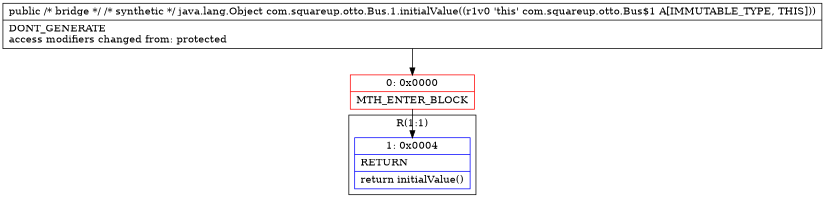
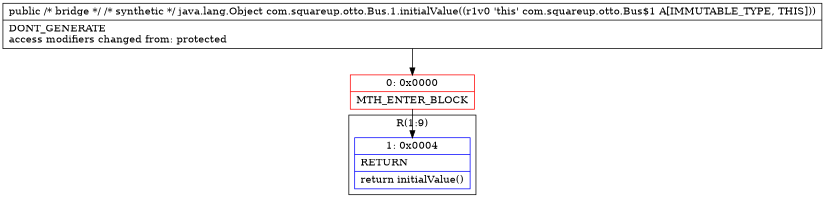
cluster "R(1:1)": label "R(1:1)" -> "R(1:9)"
